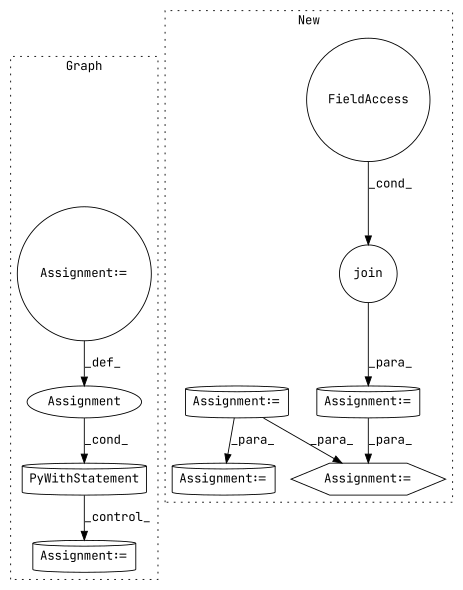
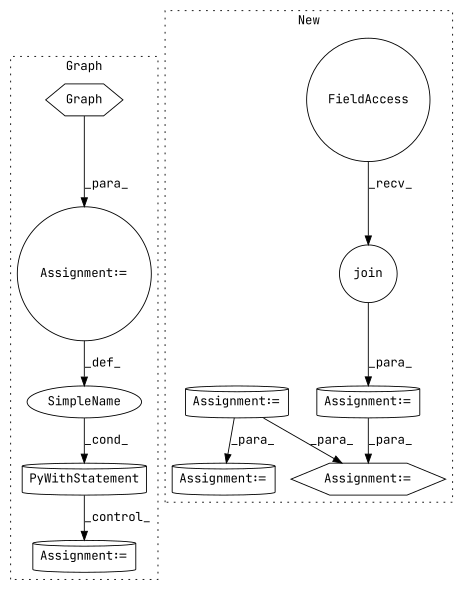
node "Graph": added
edge "FieldAccess" -> "join": label "_cond_" -> "_recv_"
node "Assignment": label "Assignment" -> "SimpleName"
